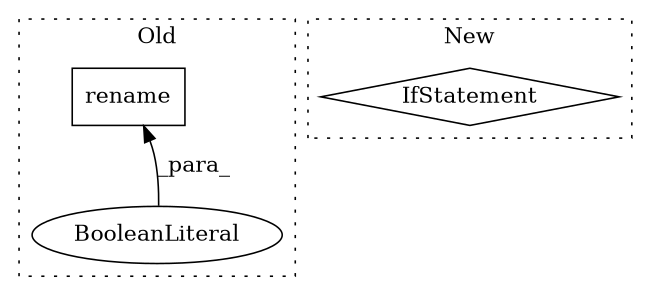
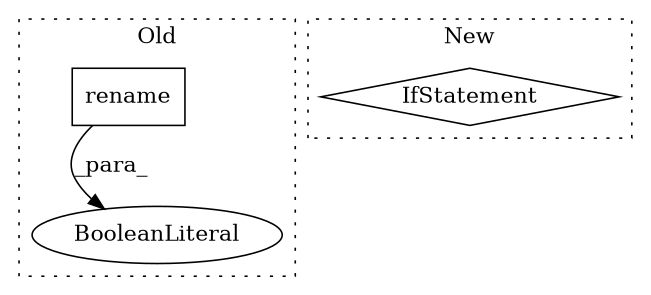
edge "BooleanLiteral" -> "rename": reversed
